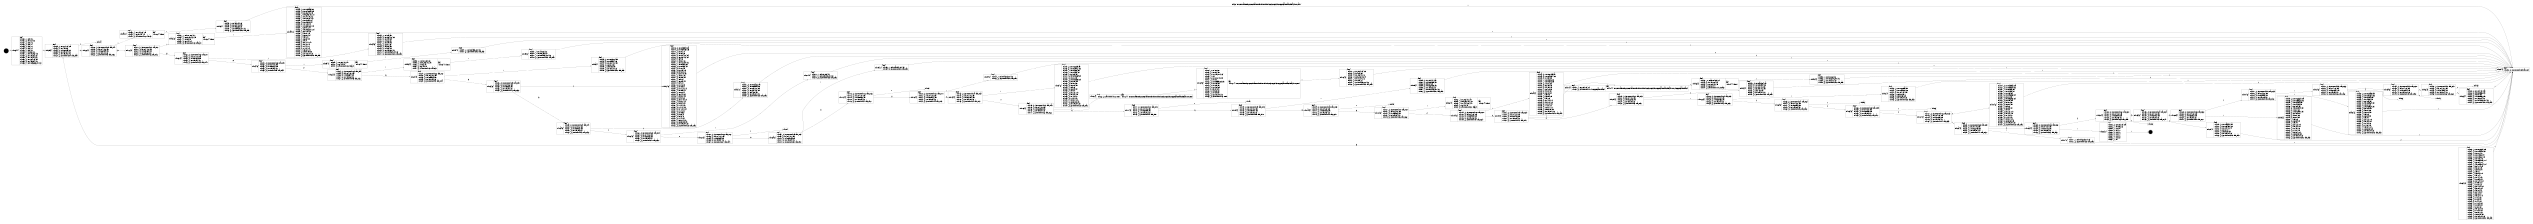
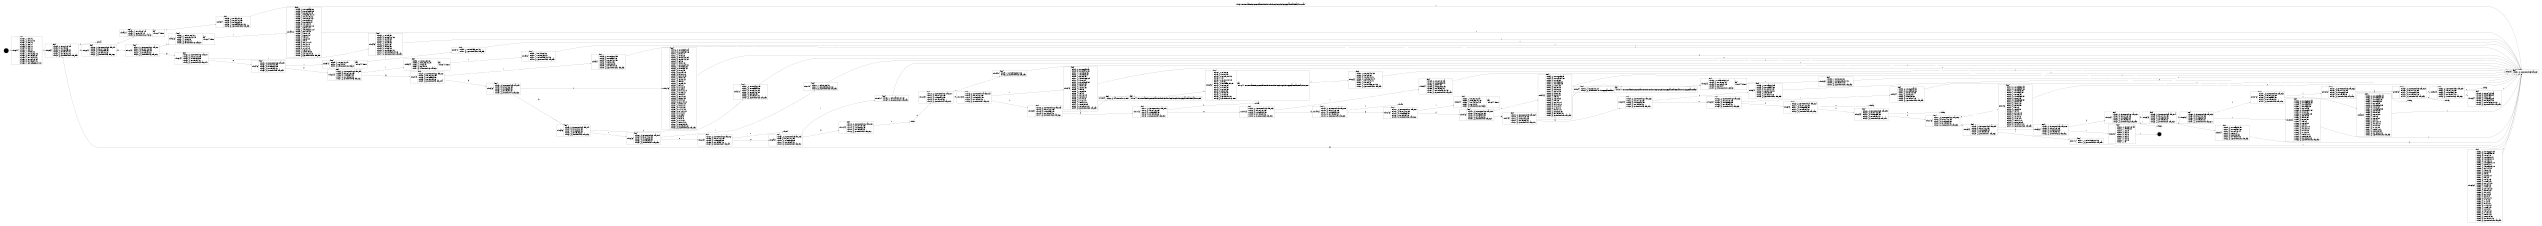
edge "0x401713 [25]" -> "0x40172c [25]": now "0x401f21" -> "0x40172c [25]"
